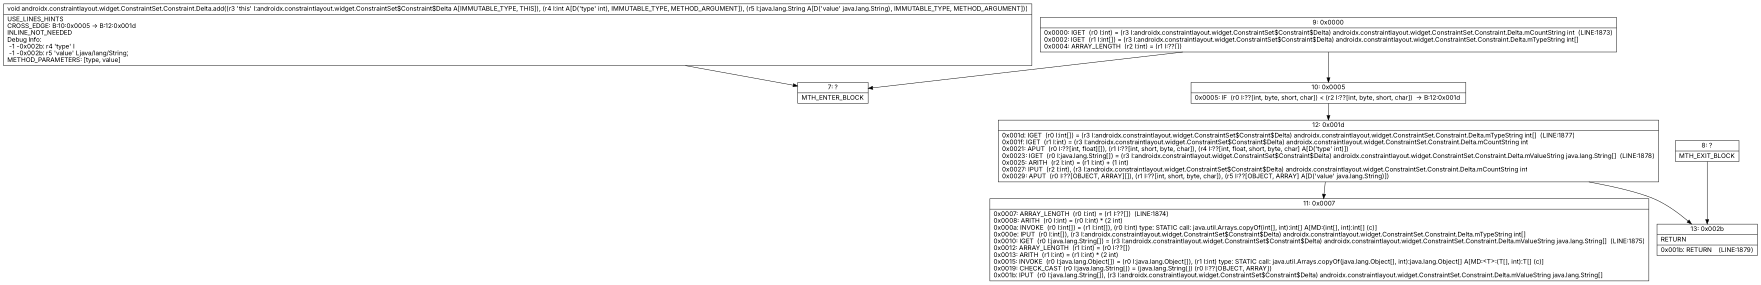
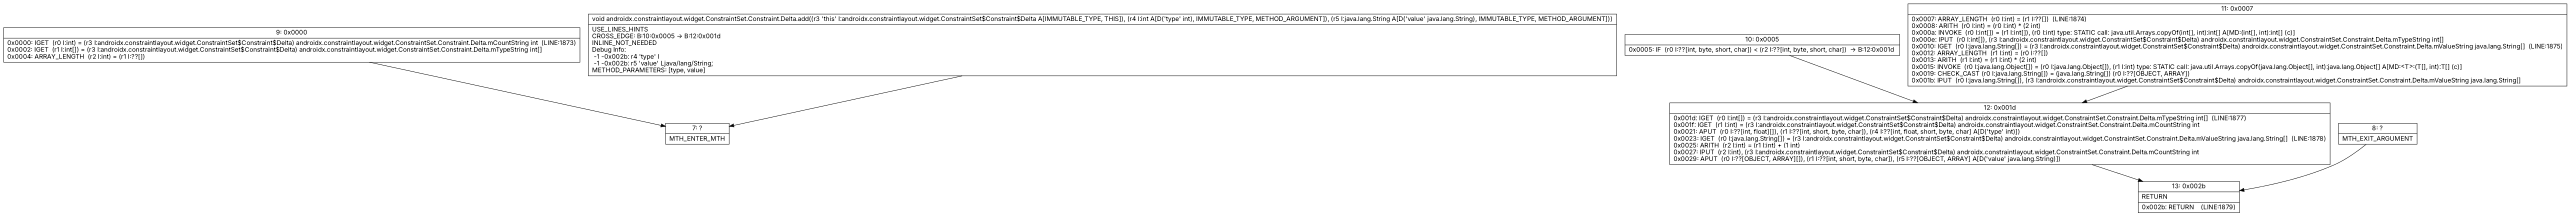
edge "9: 0x0000" -> "10: 0x0005": removed
node "7: ?": text "MTH_ENTER_BLOCK" -> "MTH_ENTER_MTH"
node "8: ?": text "MTH_EXIT_BLOCK" -> "MTH_EXIT_ARGUMENT"
edge "12: 0x001d" -> "11: 0x0007": reversed
node "13: 0x002b": text "0x001b: RETURN    (LINE:1879)" -> "0x002b: RETURN    (LINE:1879)"
